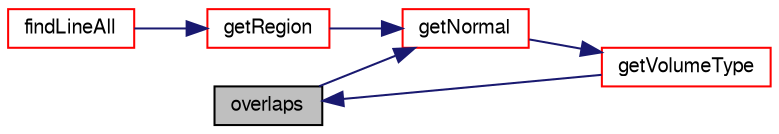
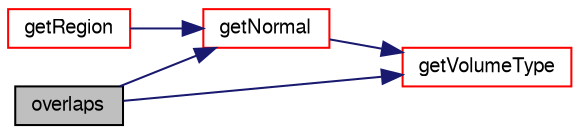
node "findLineAll": removed
edge "getVolumeType" -> "overlaps": reversed
